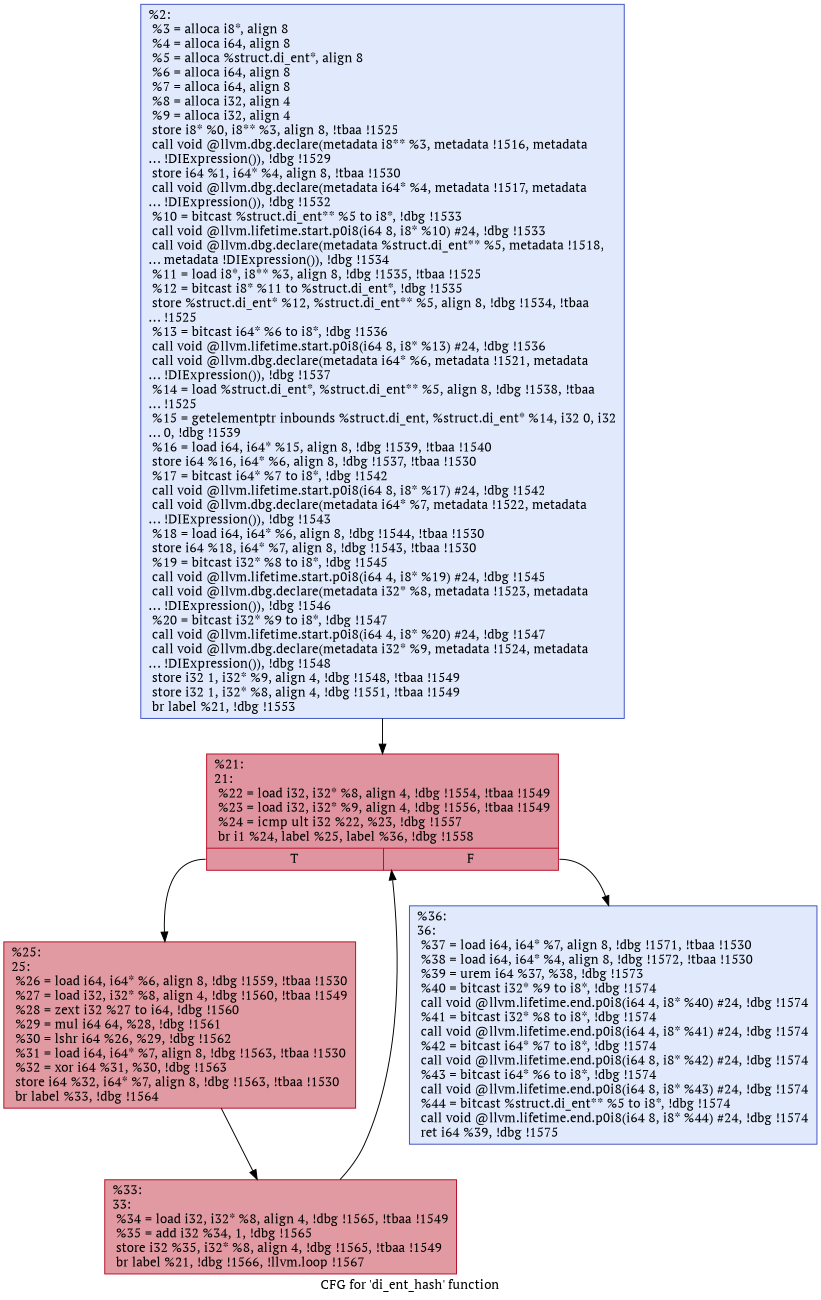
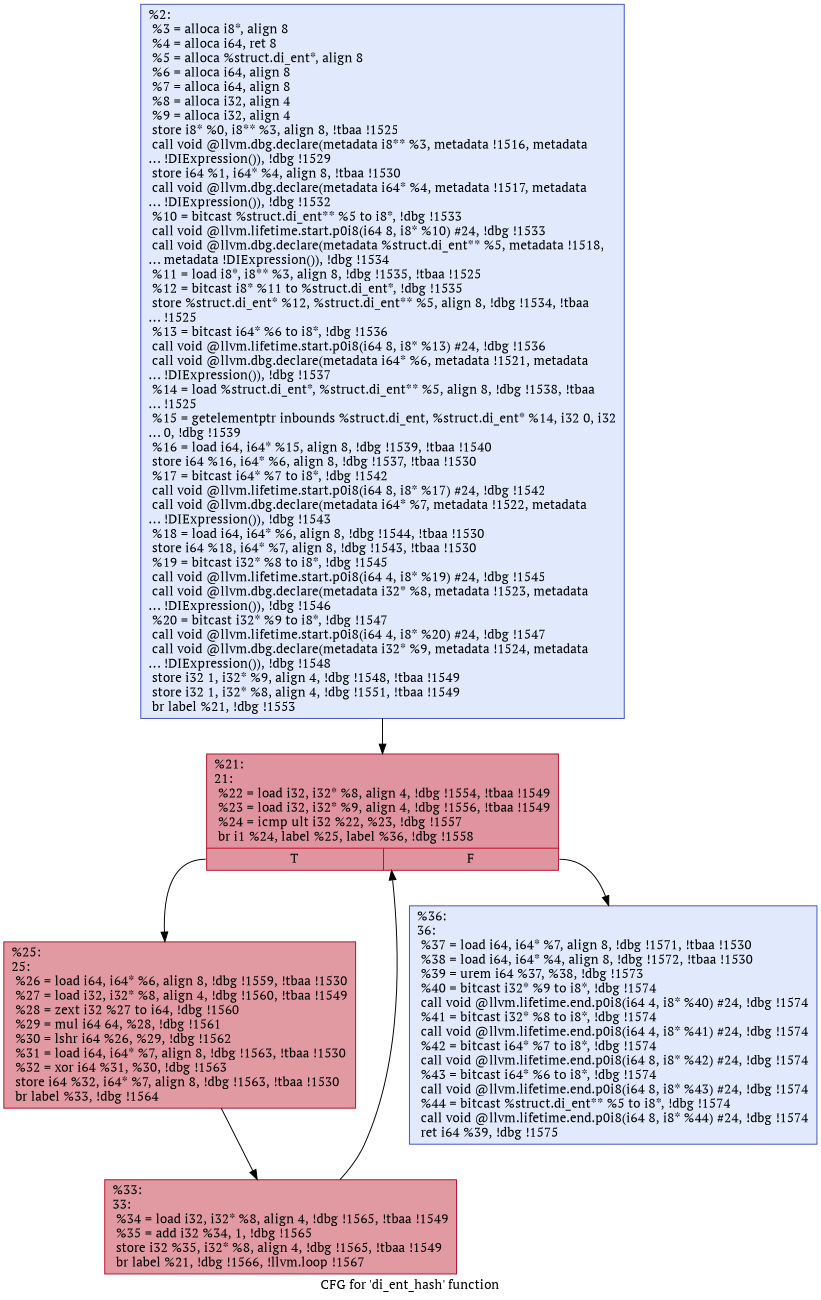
node "%2:": text "%4 = alloca i64, align 8" -> "%4 = alloca i64, ret 8"
